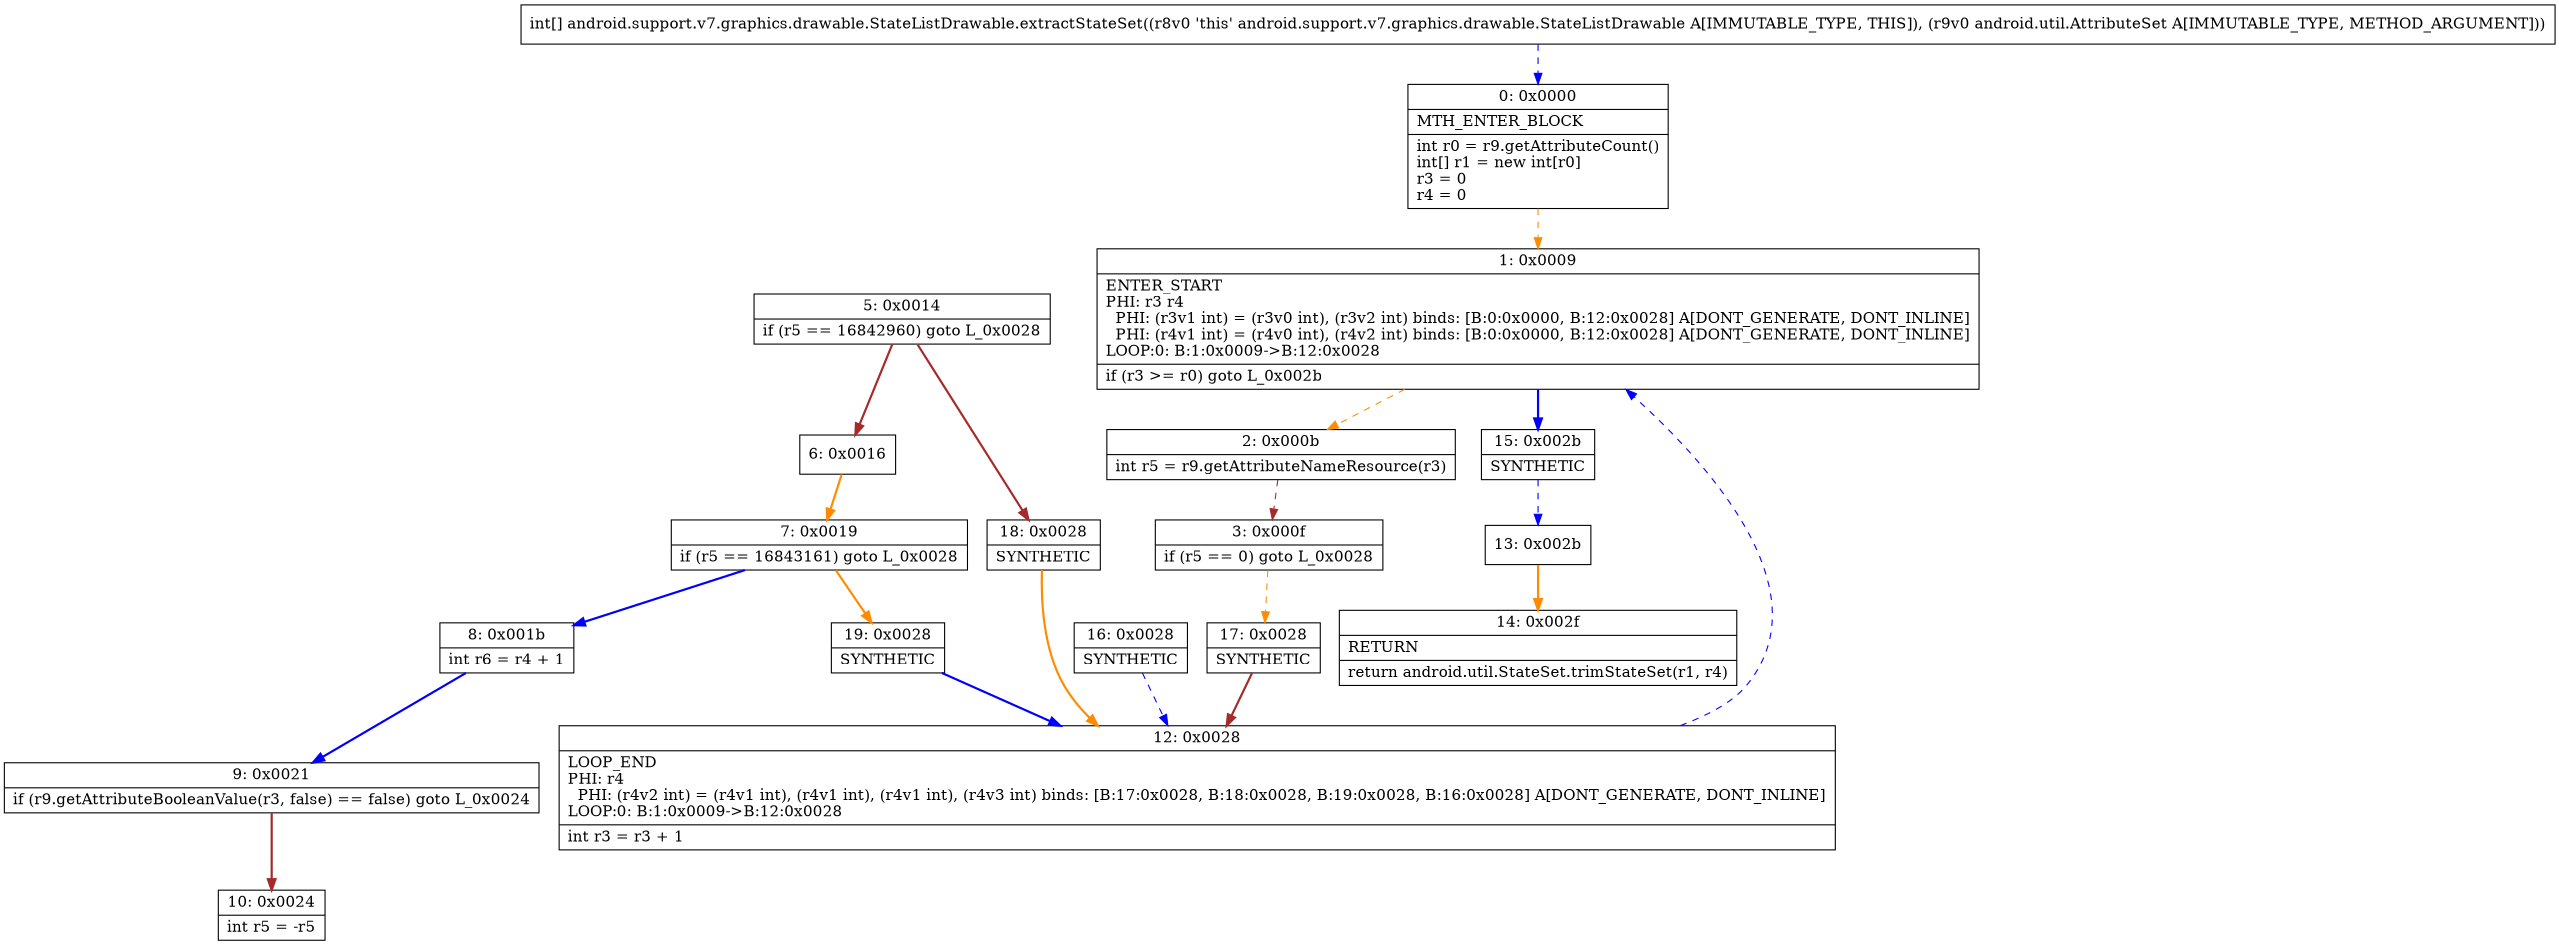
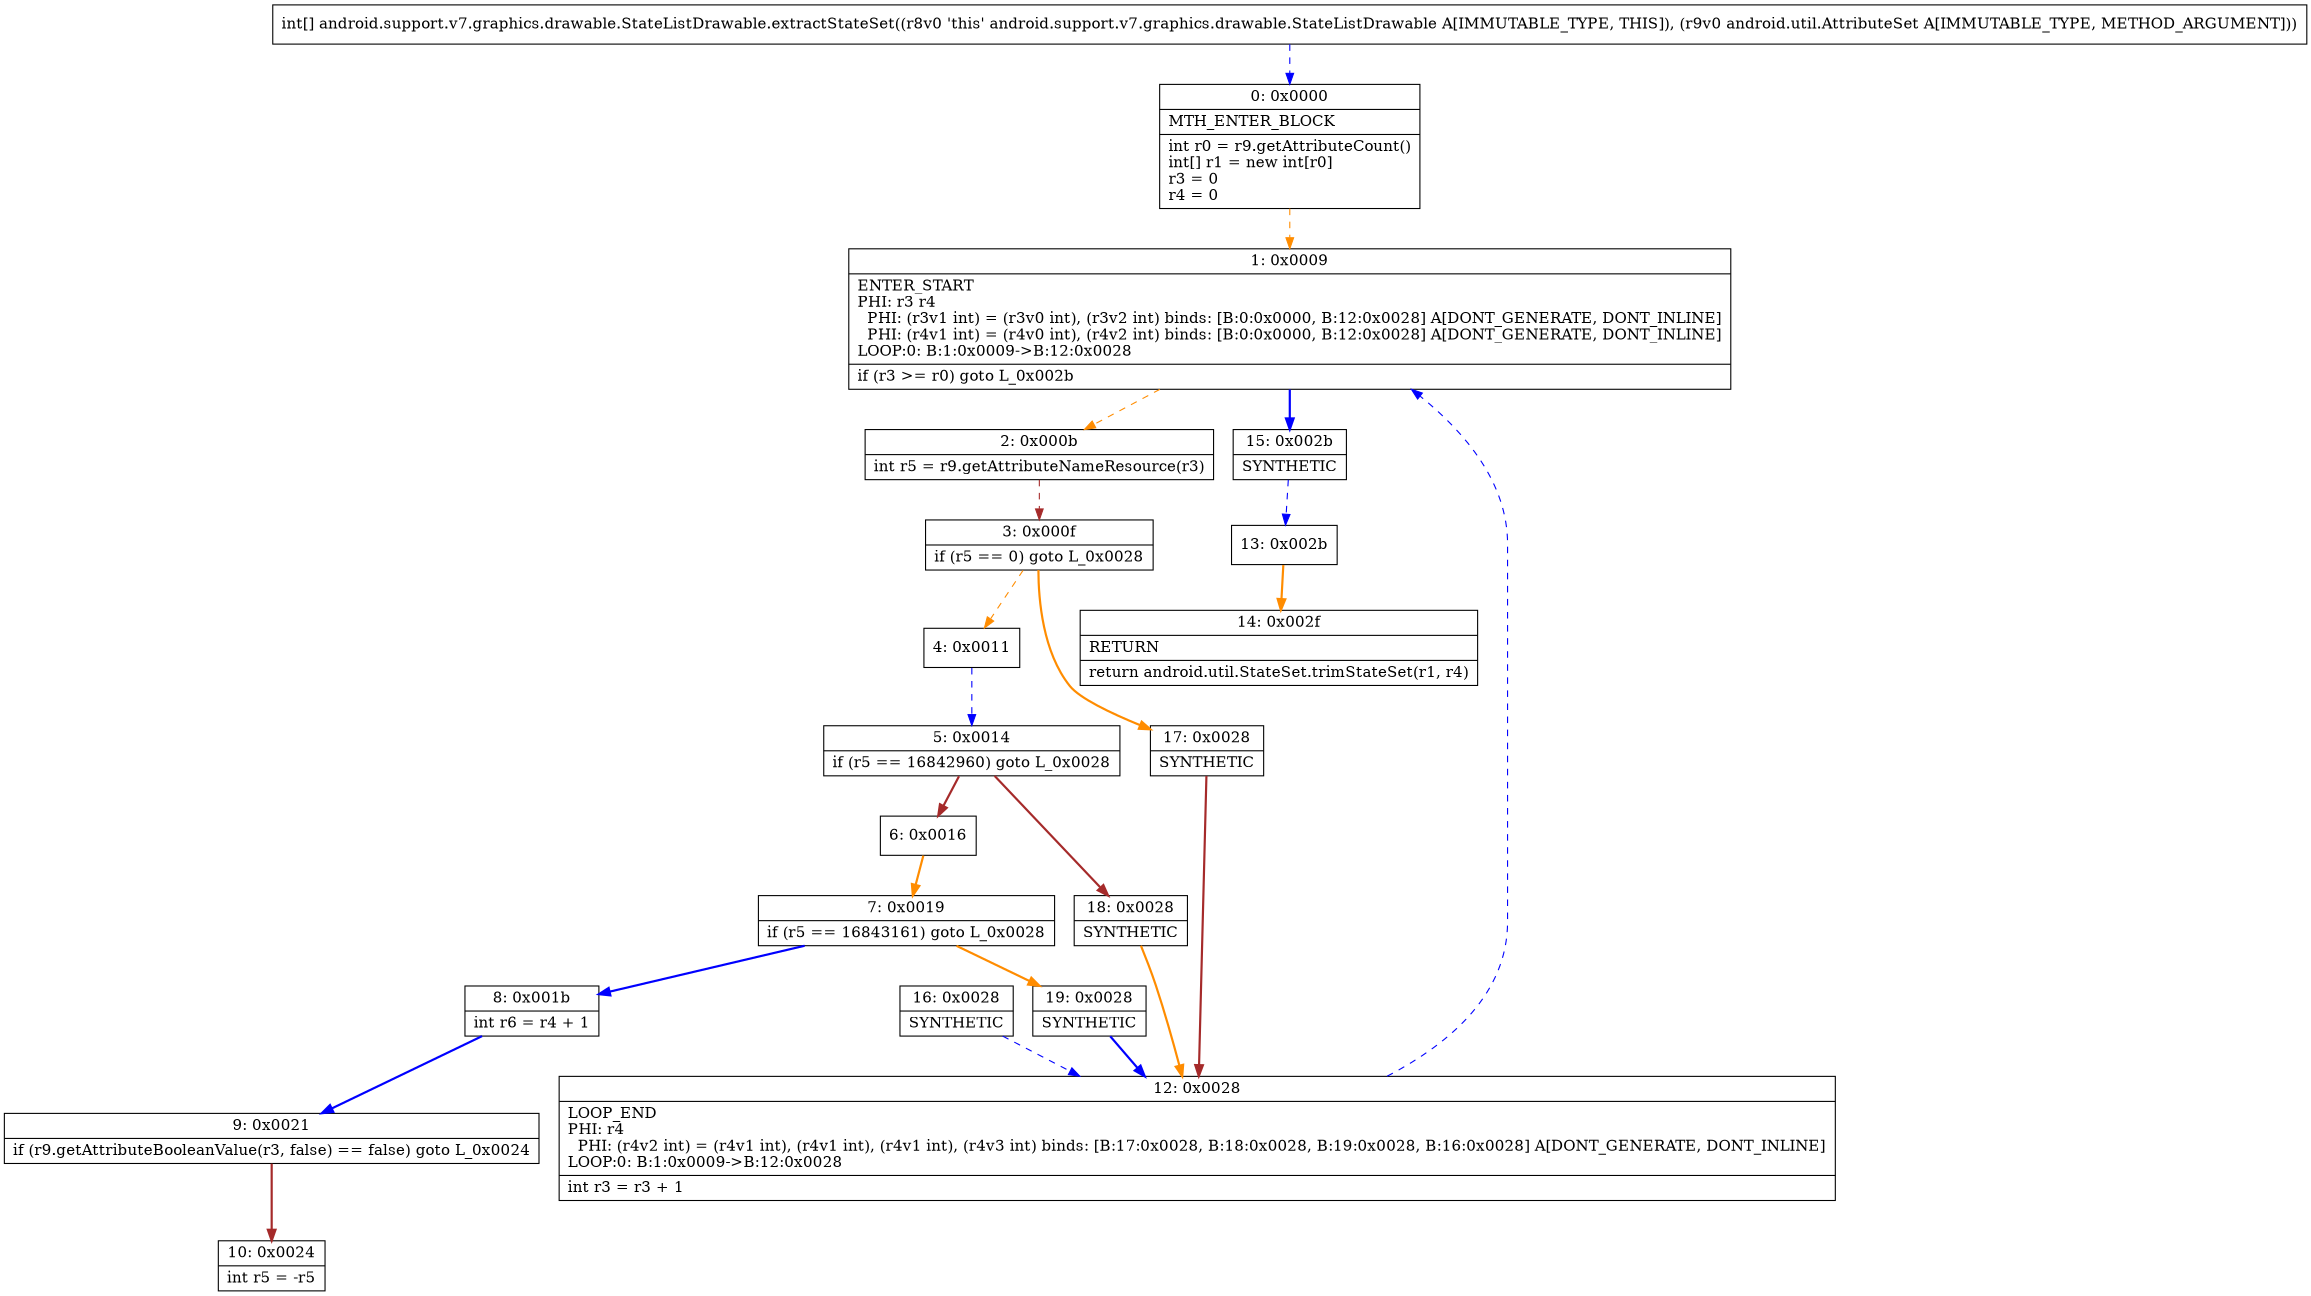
edge "3: 0x000f" -> "17: 0x0028": style dashed -> bold
node "4: 0x0011": added
